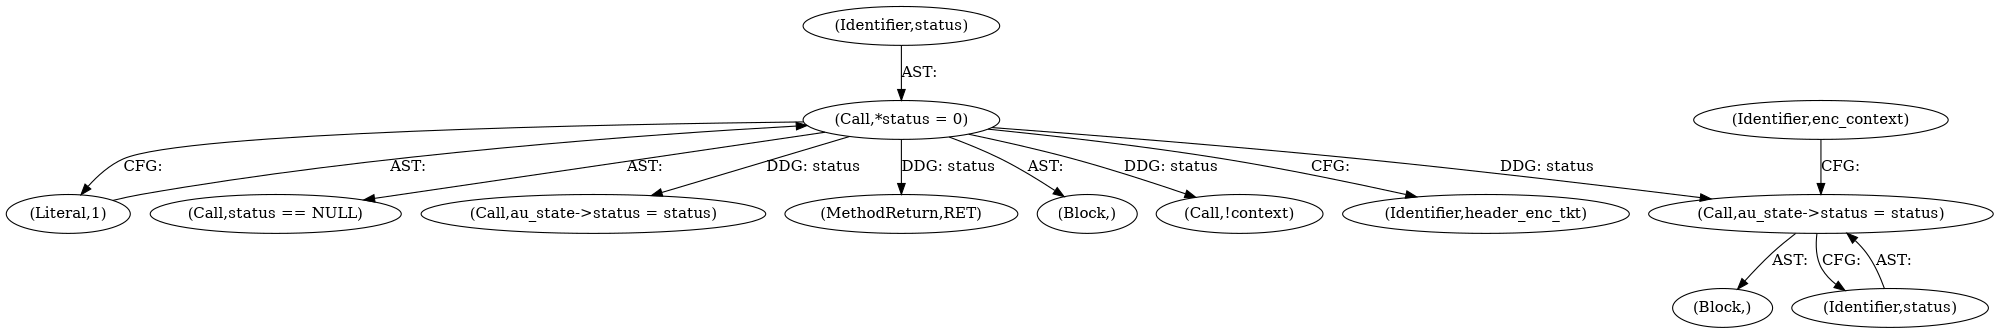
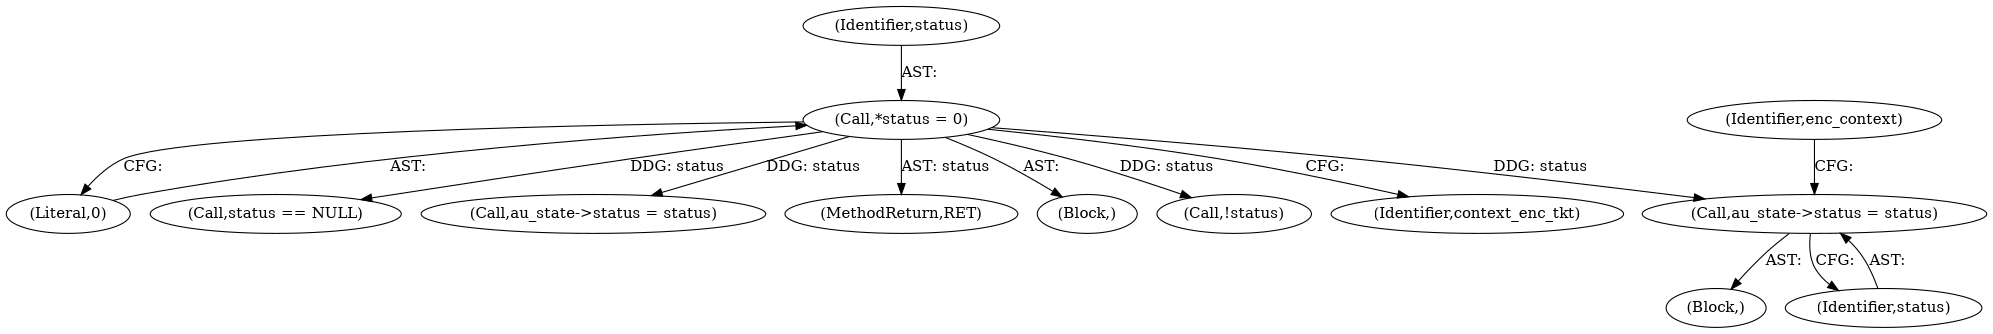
edge "(Call,*status = 0)" -> "(Call,status == NULL)": label "AST: " -> "DDG: status"
edge "(Call,*status = 0)" -> "(MethodReturn,RET)": label "DDG: status" -> "AST: status"
node "(Literal,1)": label "(Literal,1)" -> "(Literal,0)"
node "(Call,!context)": label "(Call,!context)" -> "(Call,!status)"
node "(Identifier,header_enc_tkt)": label "(Identifier,header_enc_tkt)" -> "(Identifier,context_enc_tkt)"
